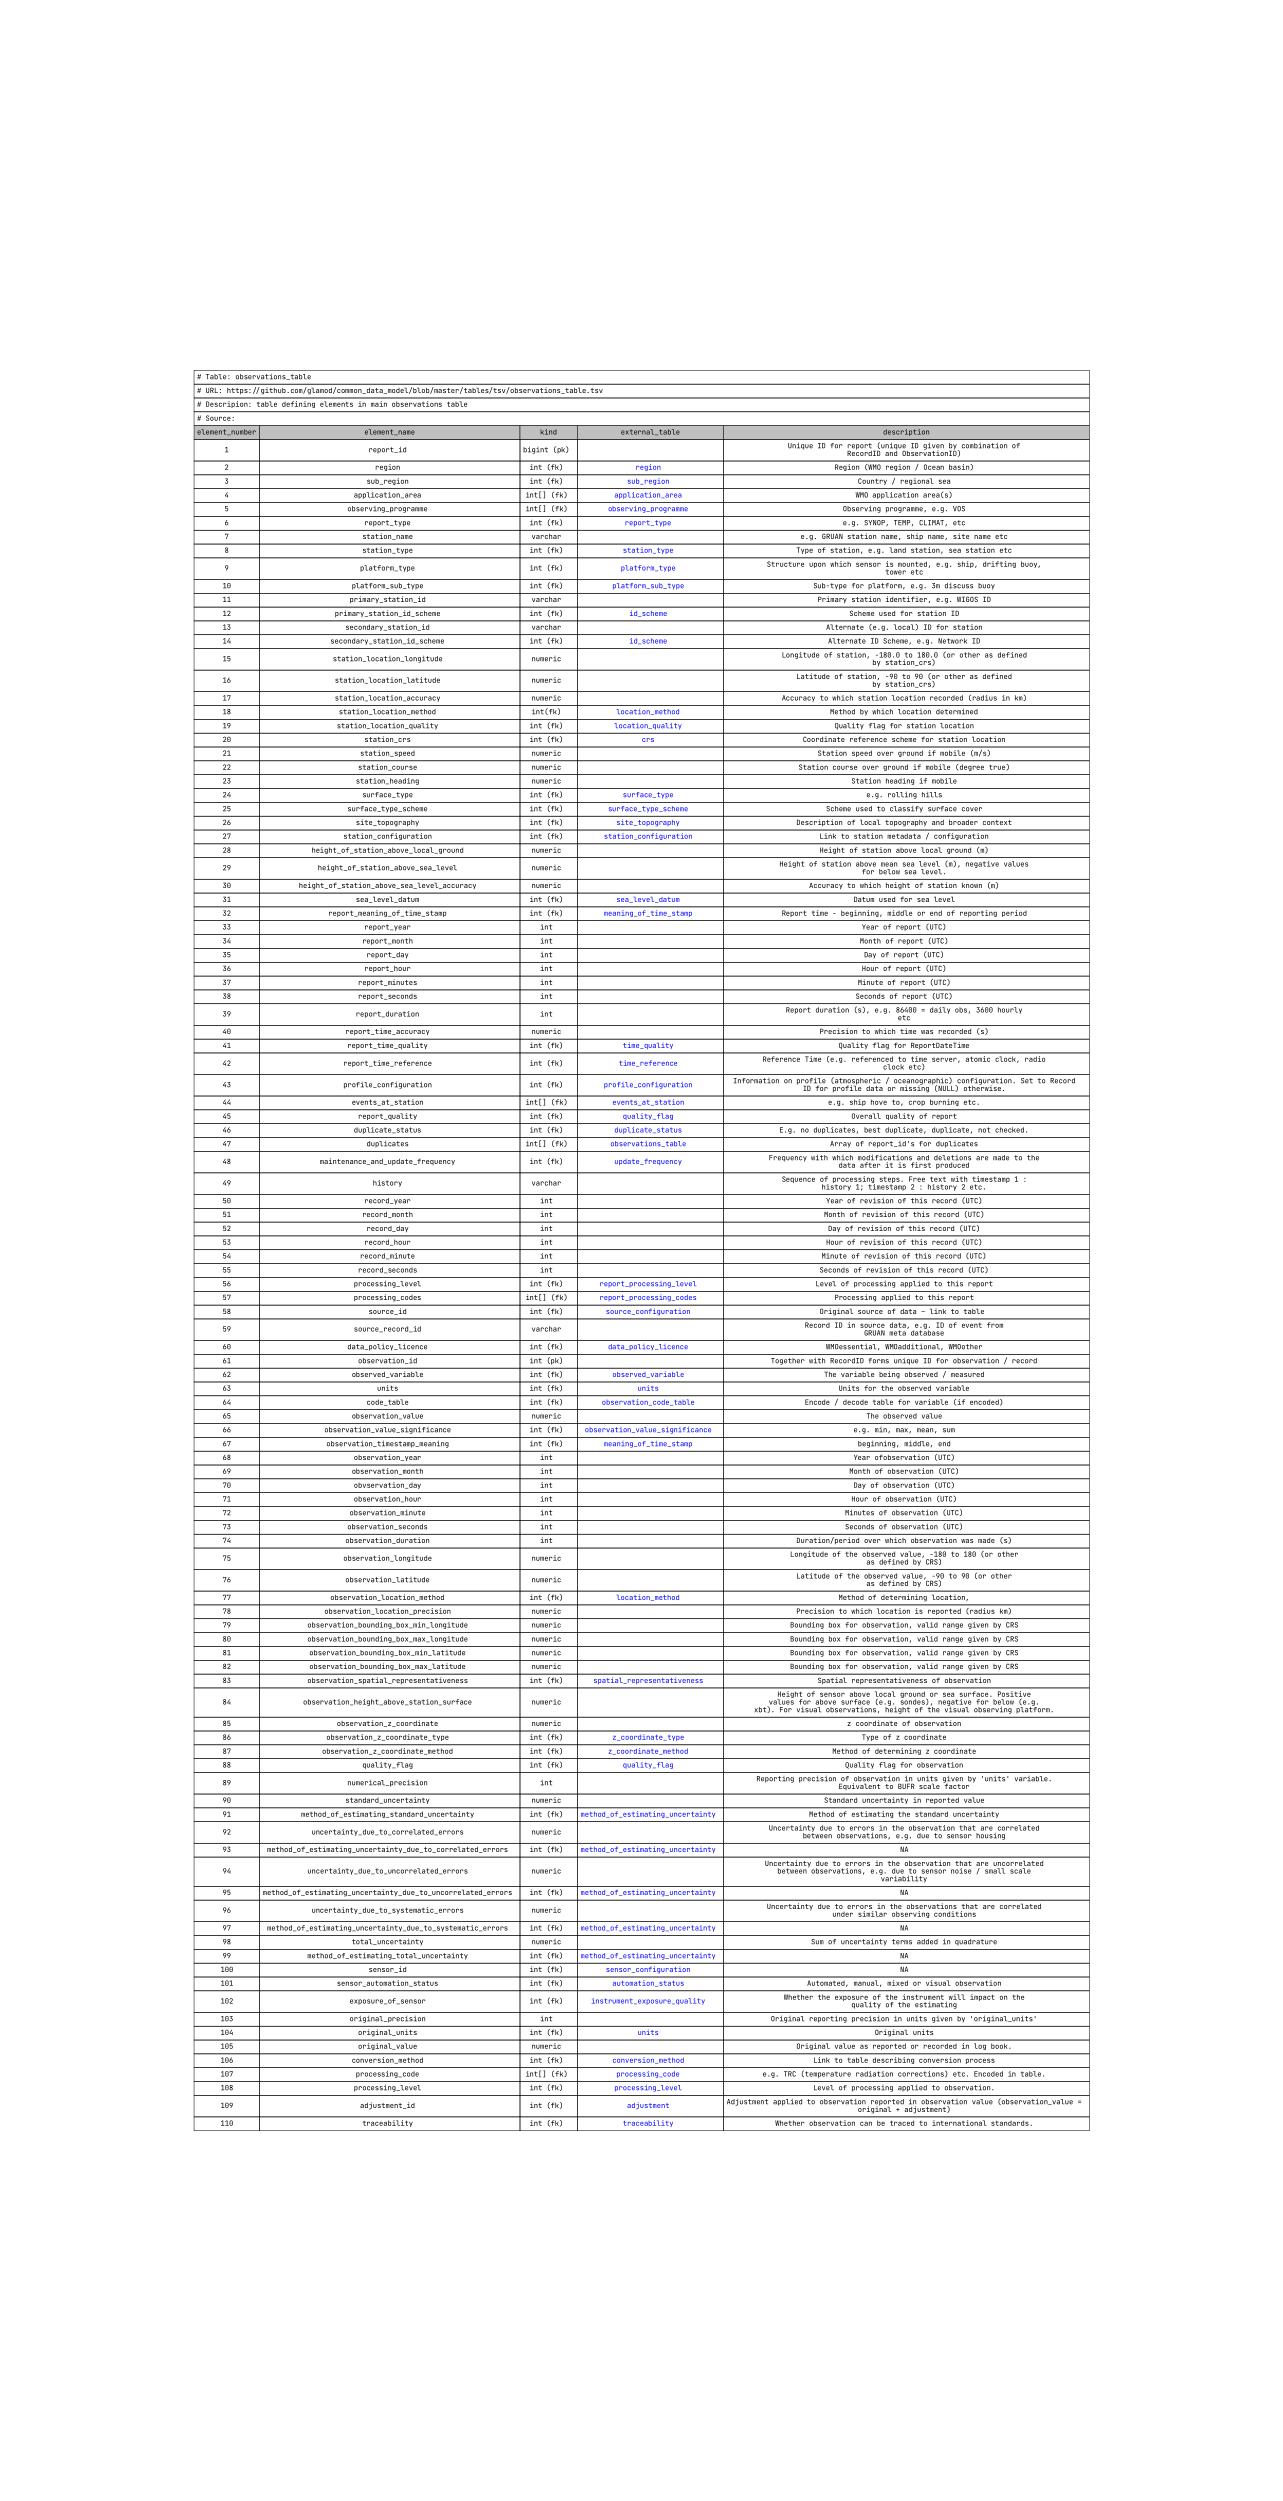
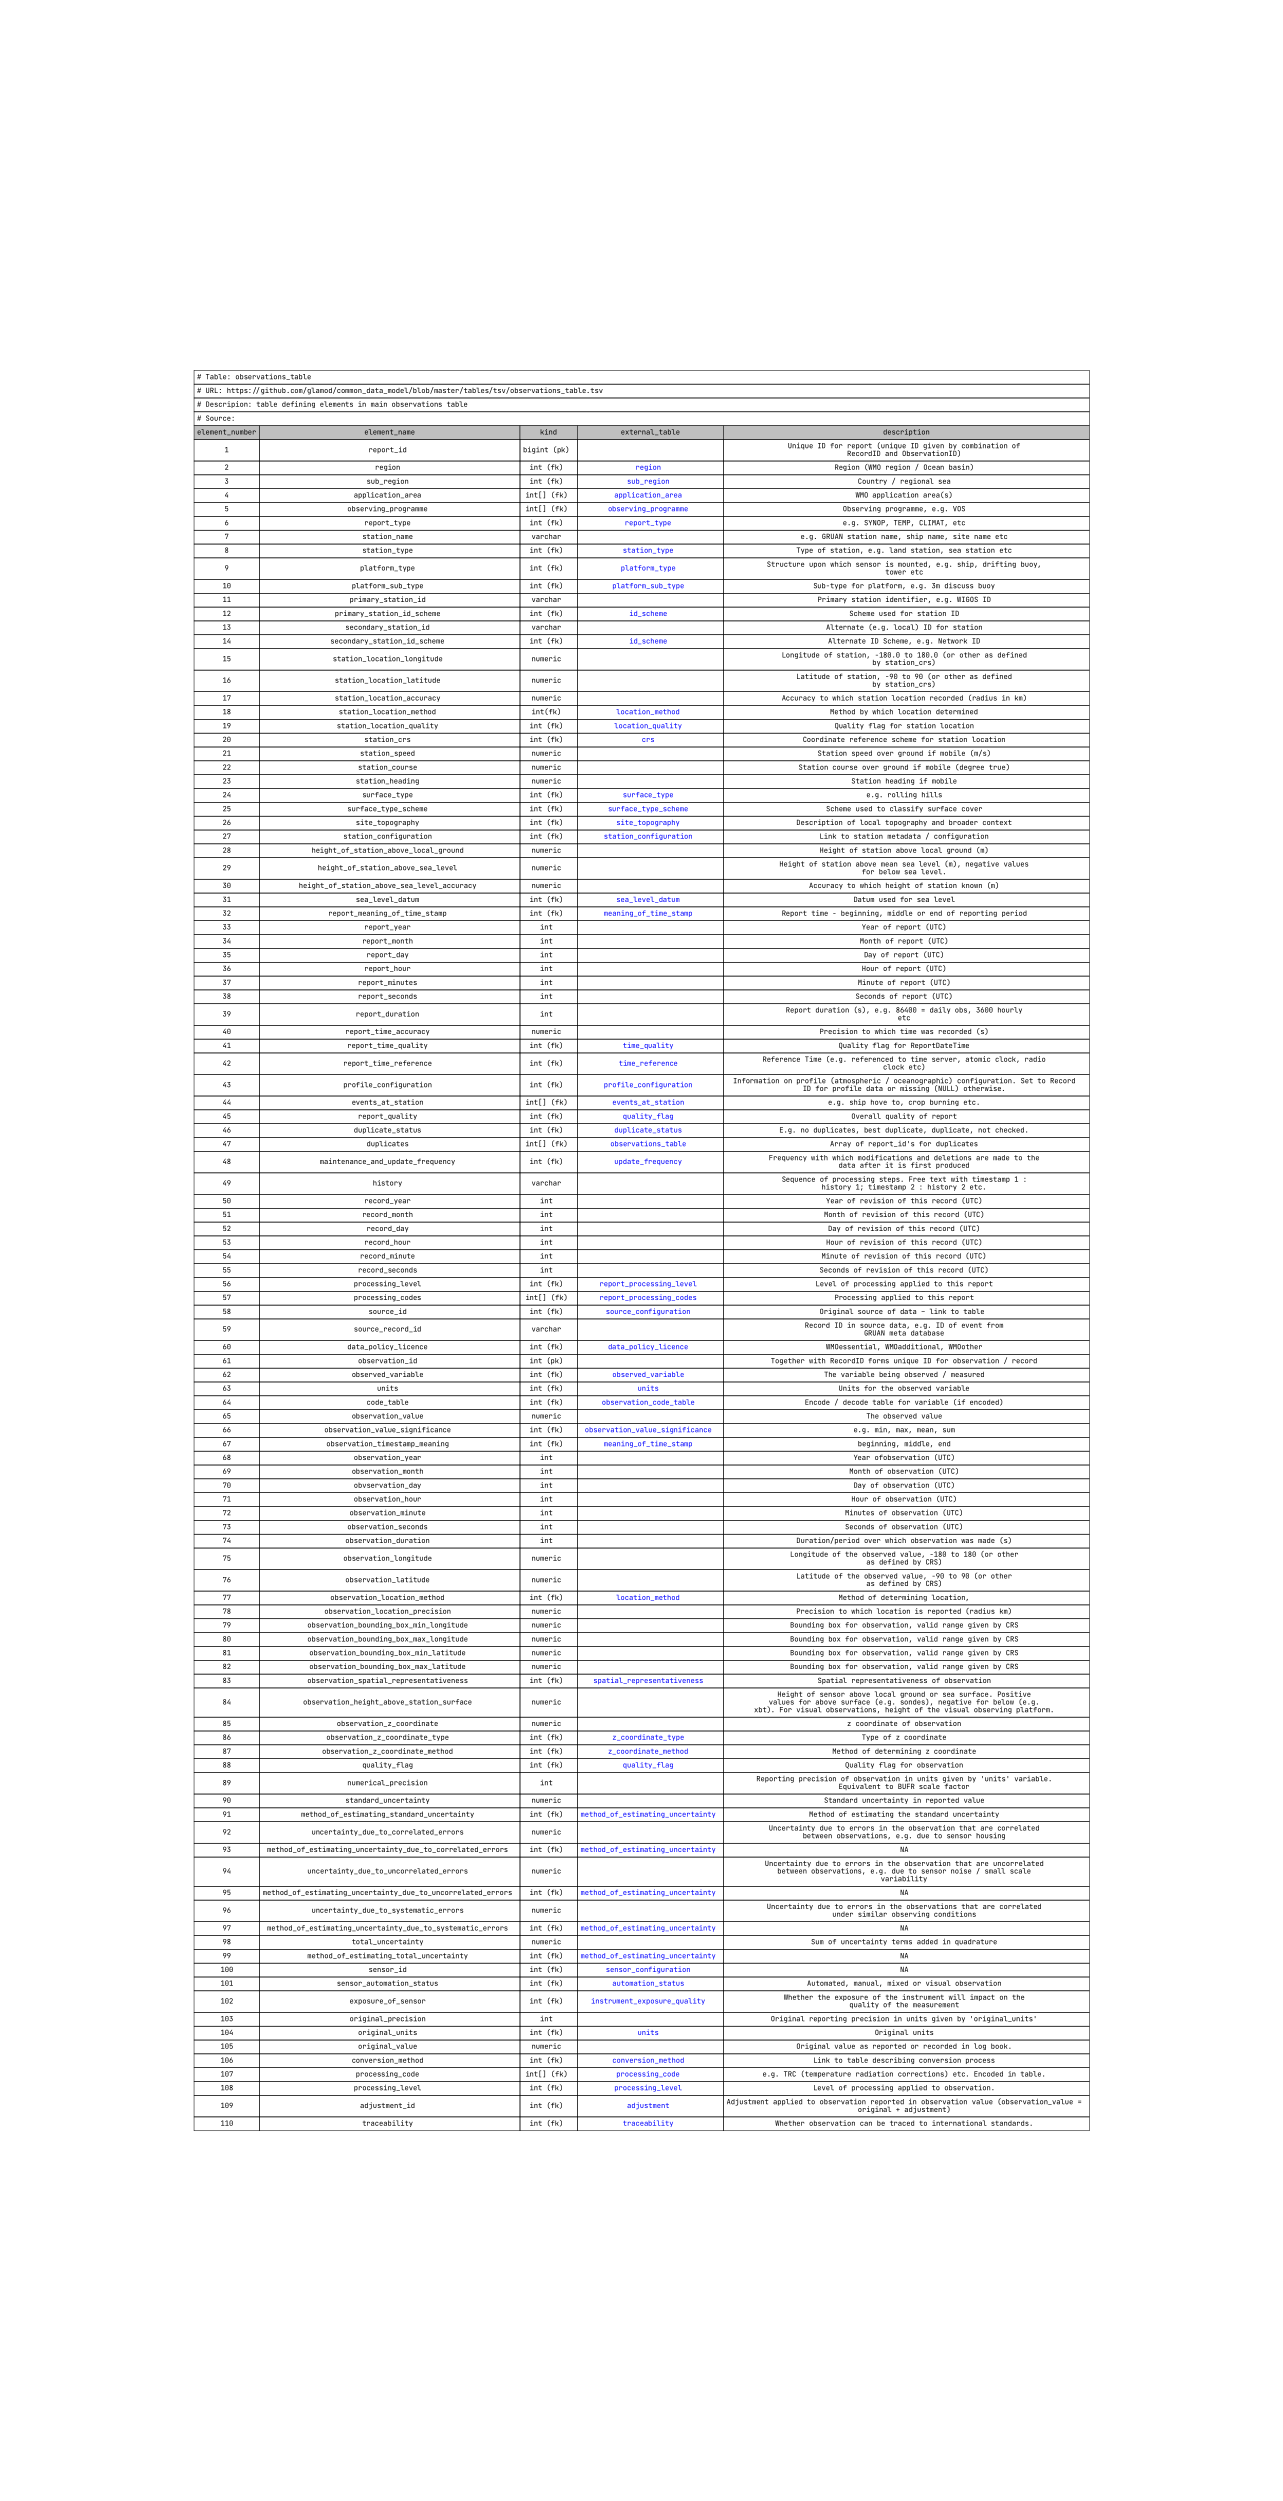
node "# Table: observations_table": text "quality of the estimating" -> "quality of the measurement"
